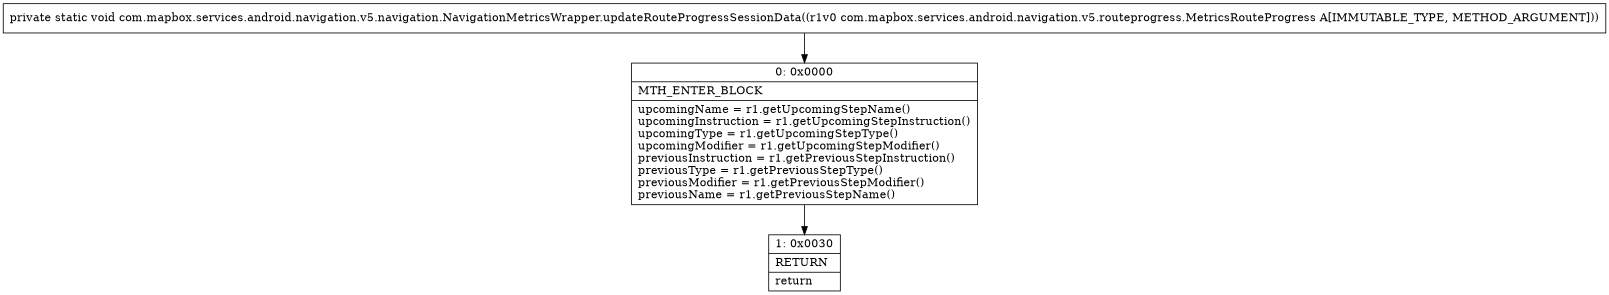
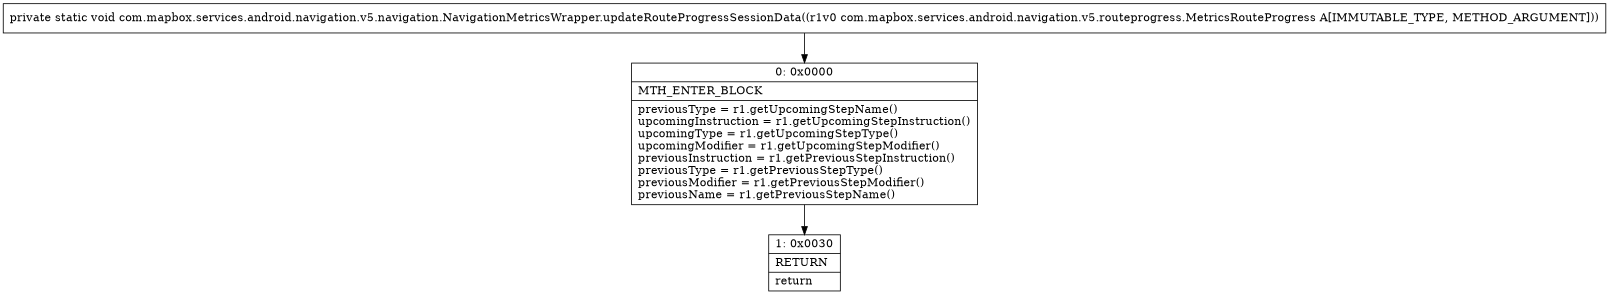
node "0: 0x0000": text "upcomingName = r1.getUpcomingStepName()" -> "previousType = r1.getUpcomingStepName()"
